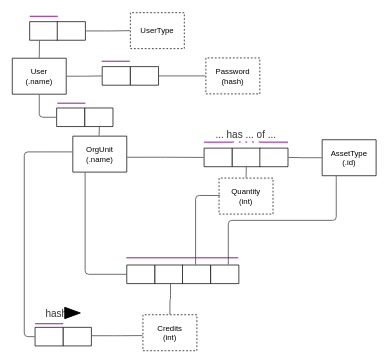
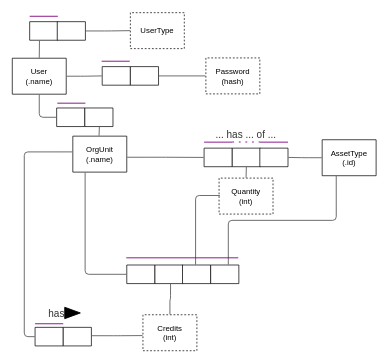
node "hash": label "hash" -> "has"
